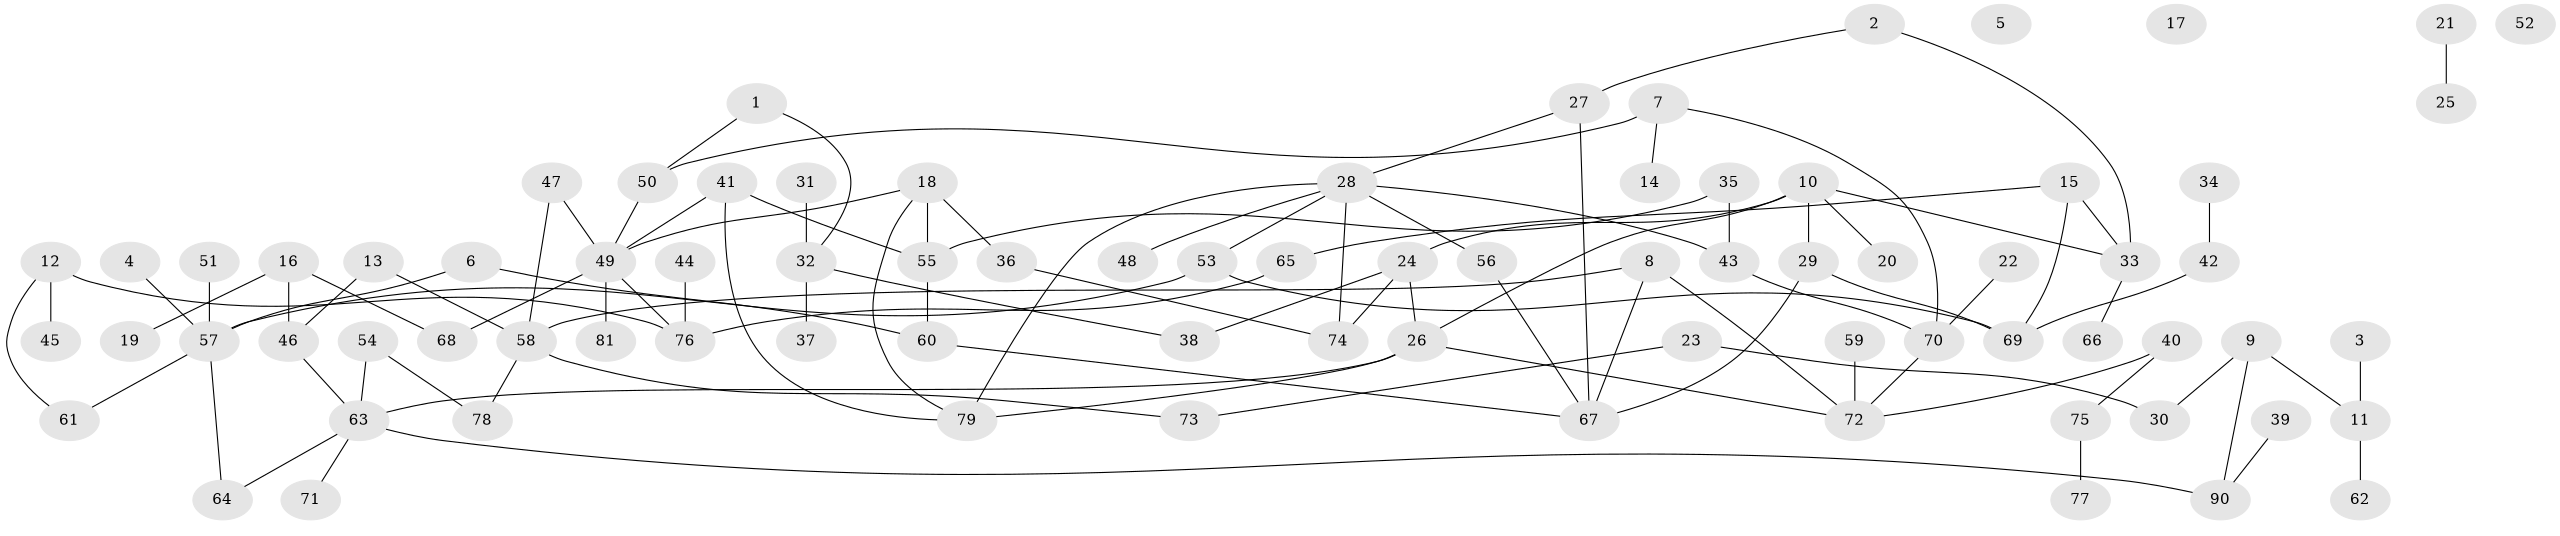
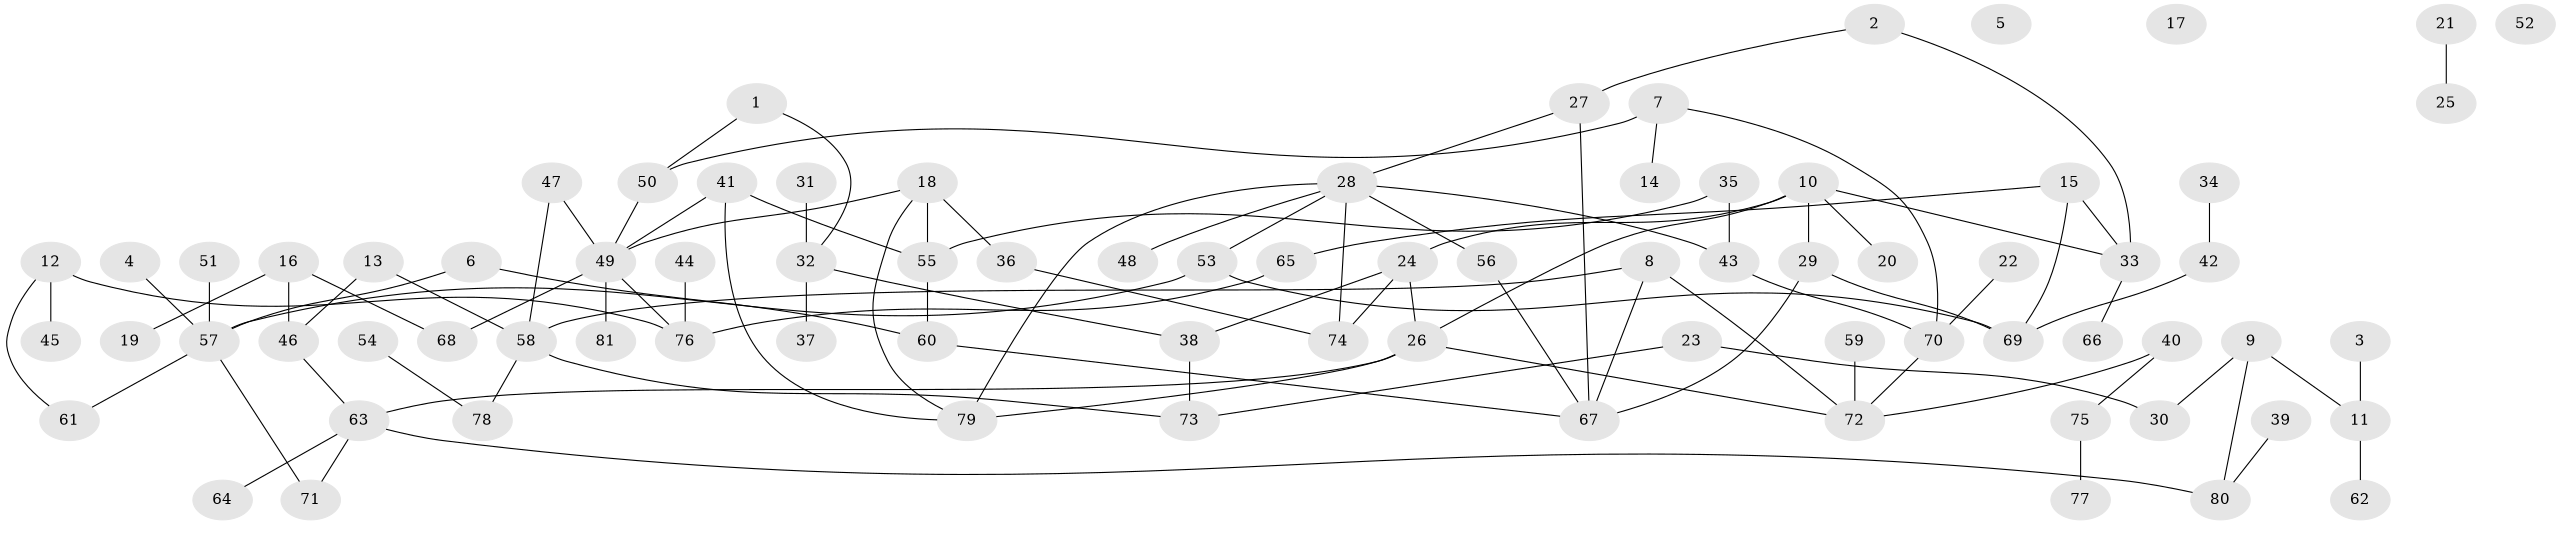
edge "54" -- "63": removed
edge "38" -- "73": added
edge "57" -- "64": now "57" -- "71"
node "90": label "90" -> "80"
